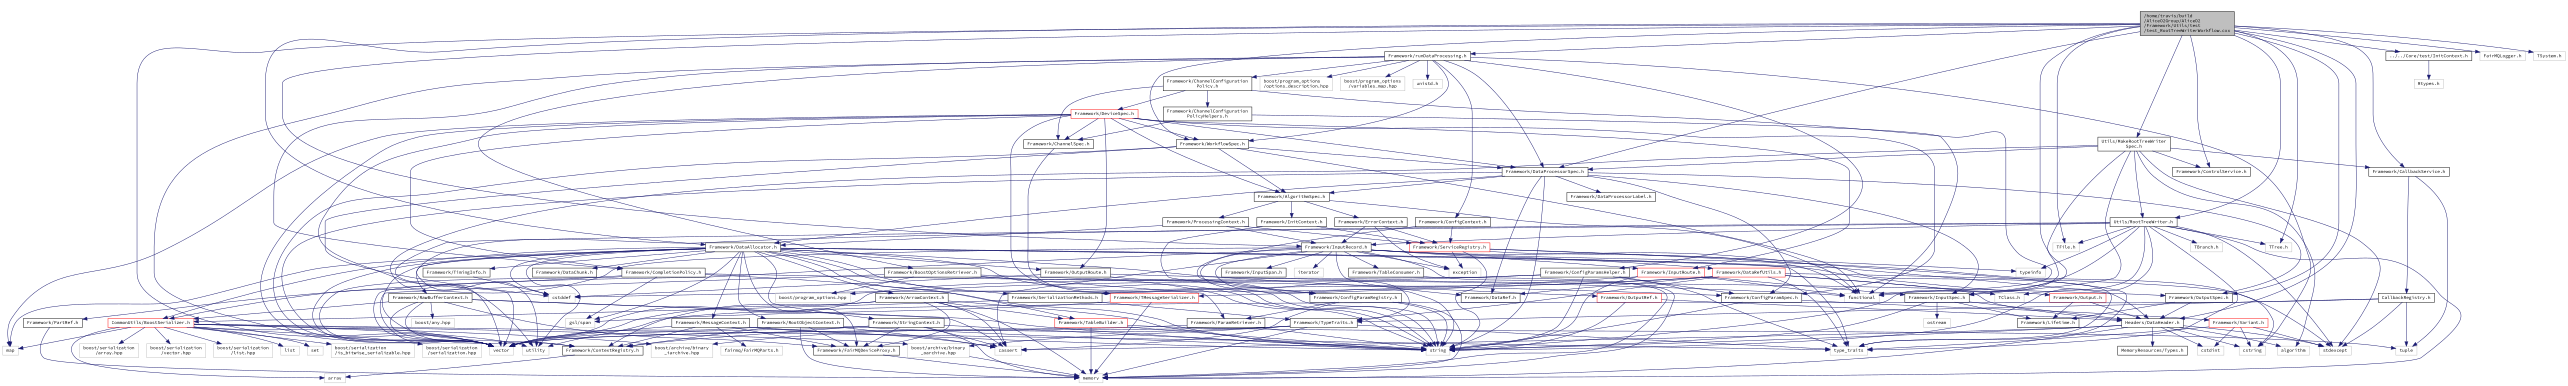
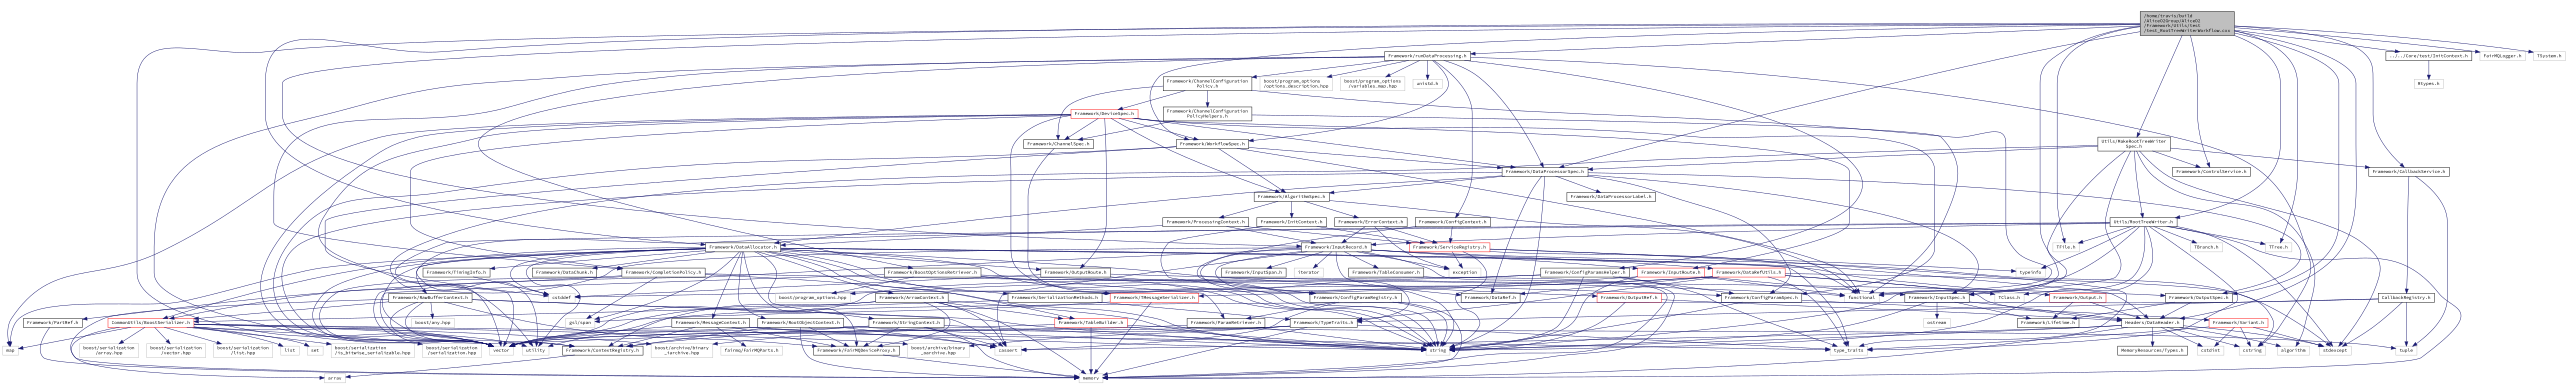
edge "Framework/InputRecord.h" -> "type_traits": removed
edge "Framework/TableBuilder.h" -> "vector": added
edge "boost/archive/binary _oarchive.hpp" -> "memory": now "Framework/RawBufferContext.h" -> "memory"
